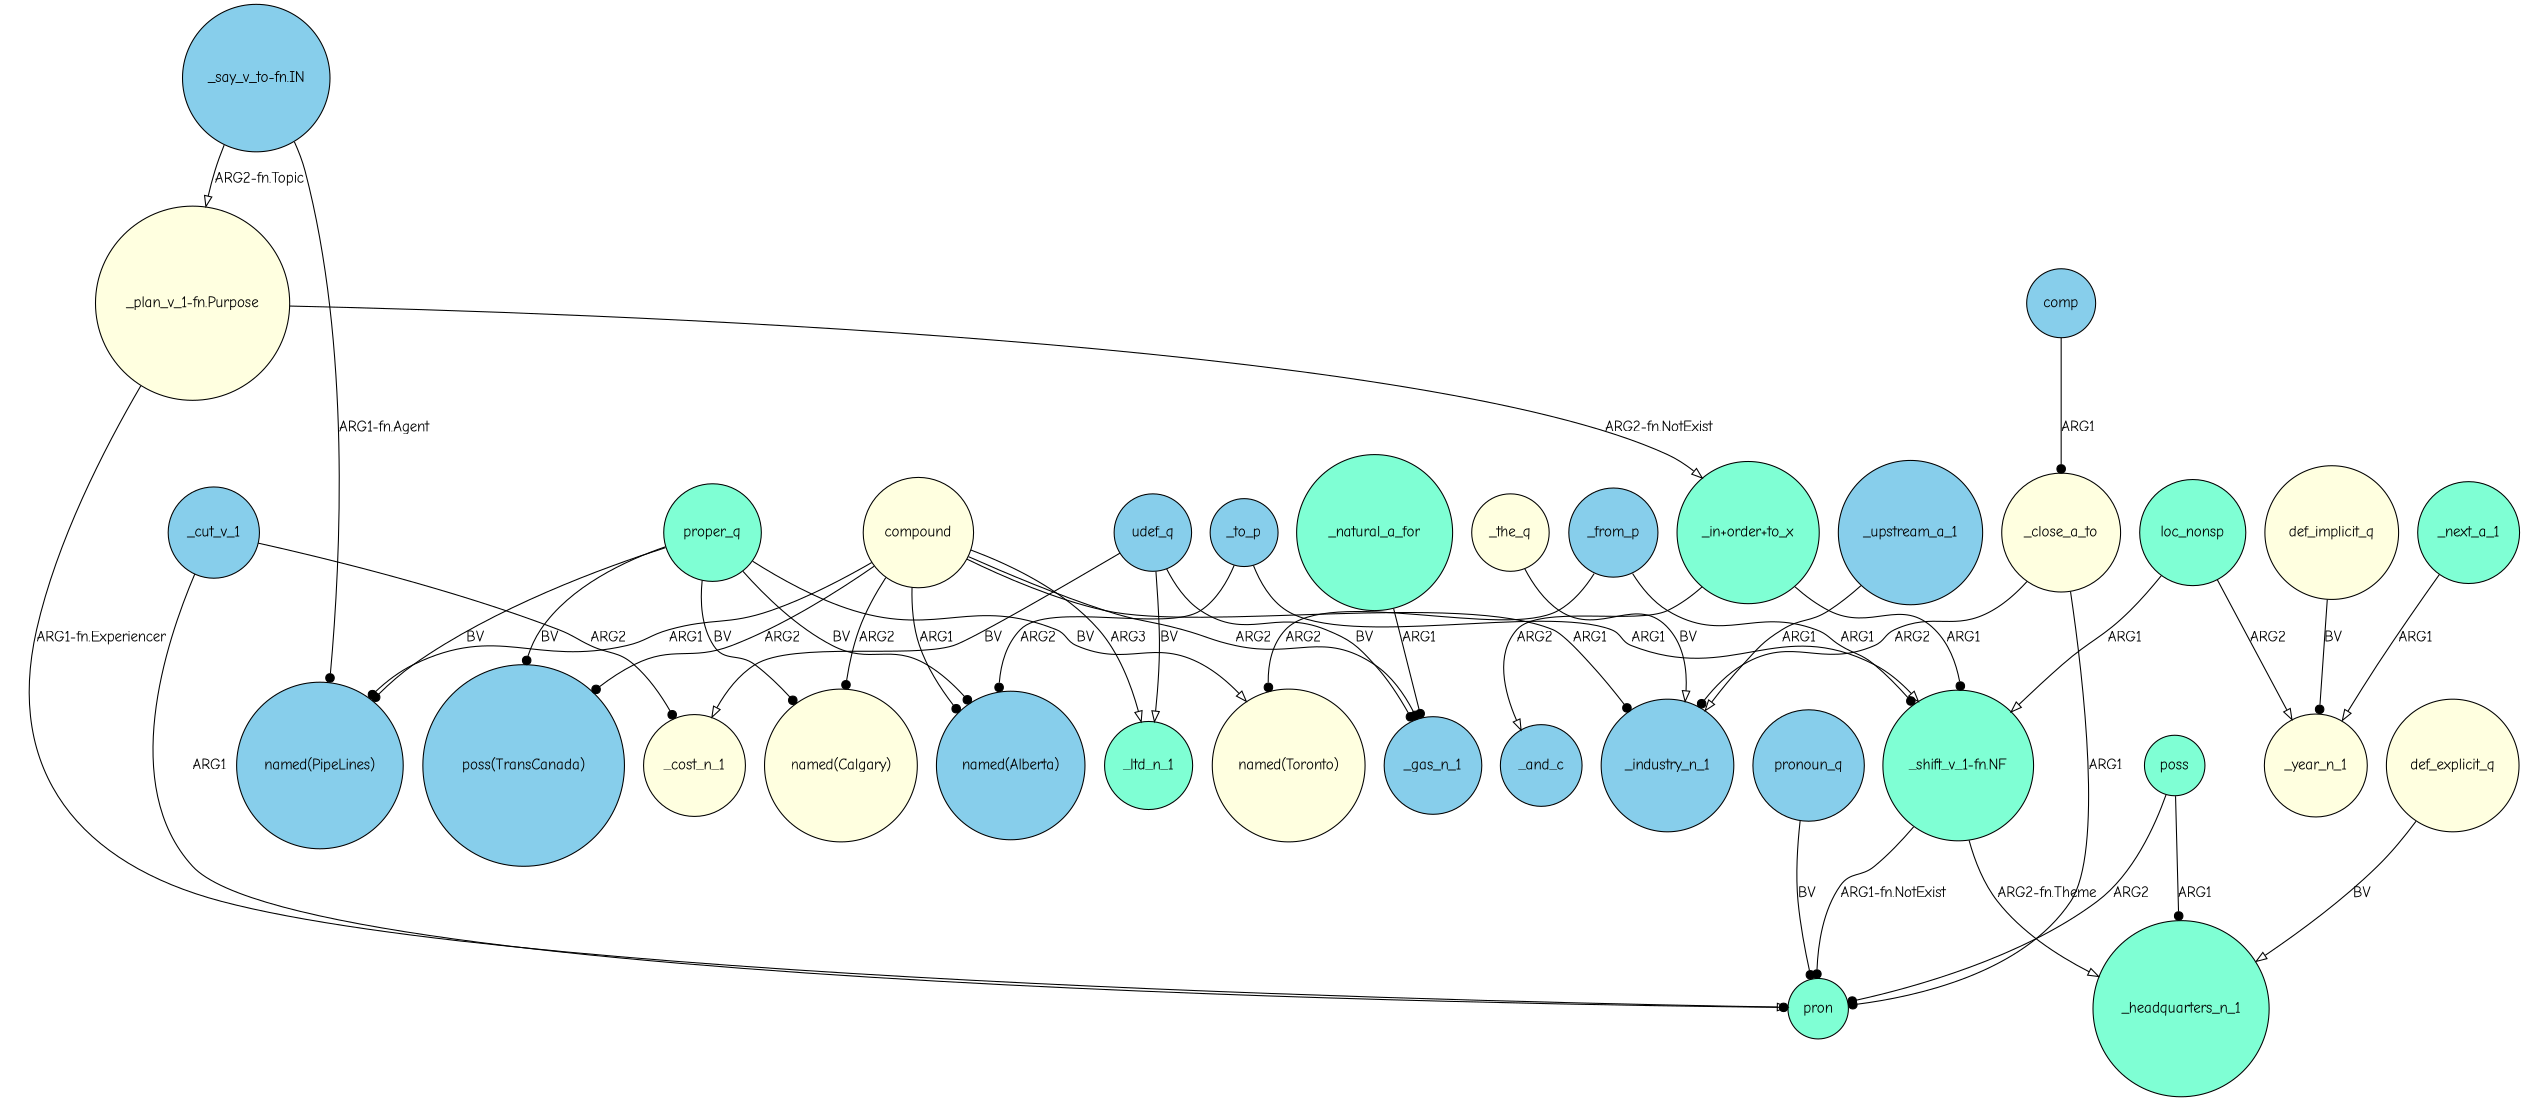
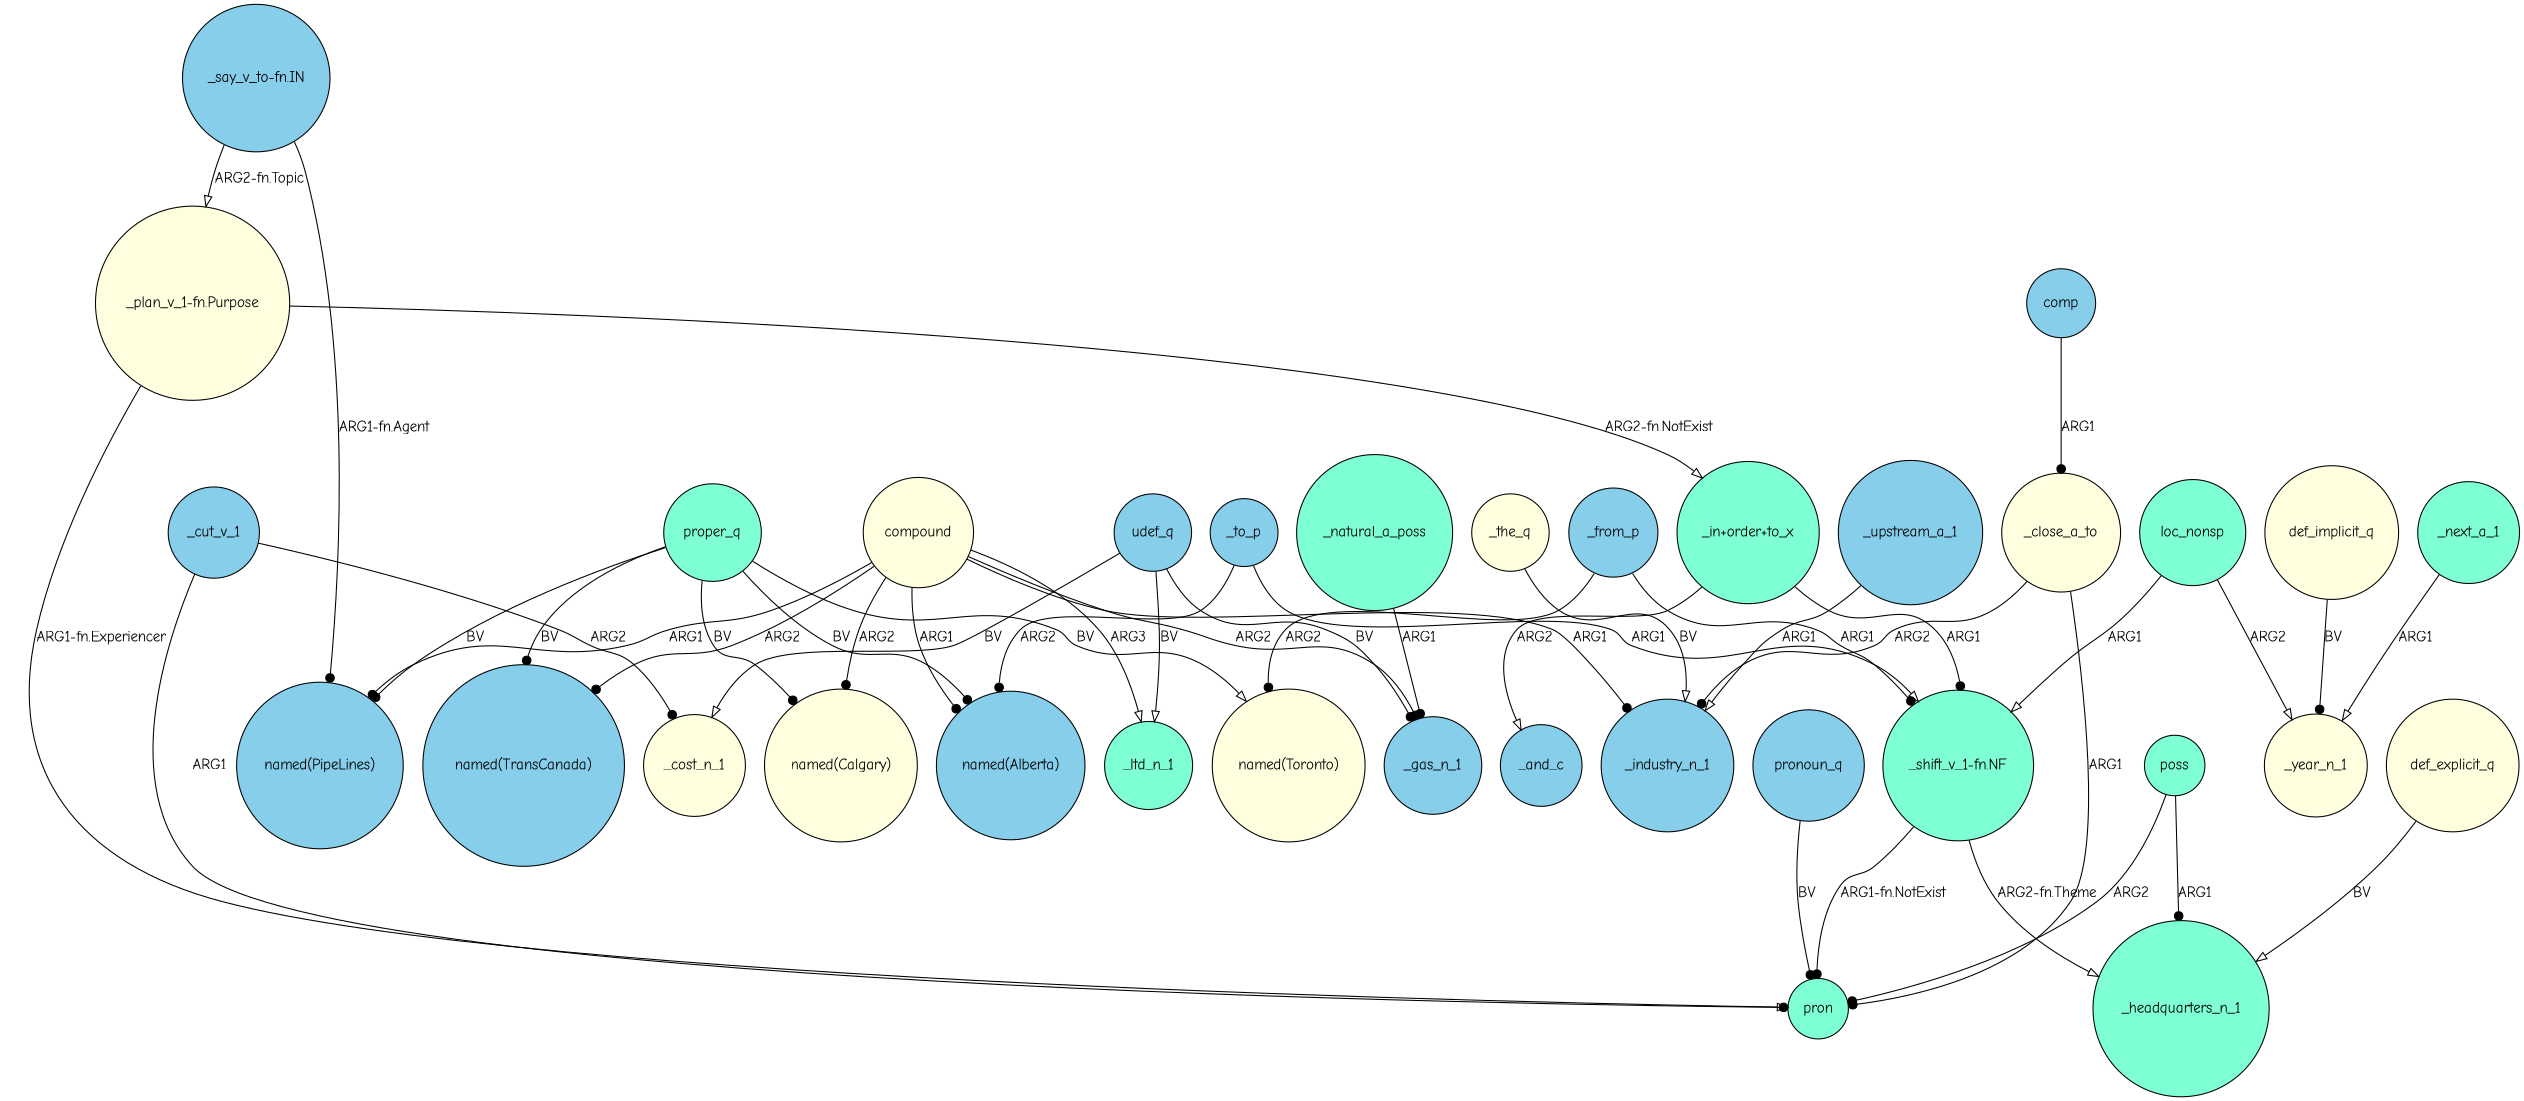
node "_natural_a_for": label "_natural_a_for" -> "_natural_a_poss"
node "poss(TransCanada)": label "poss(TransCanada)" -> "named(TransCanada)"
